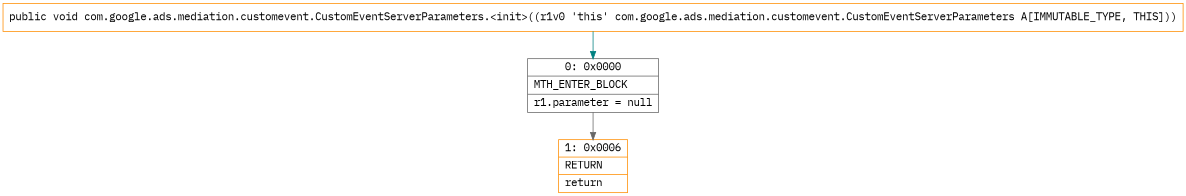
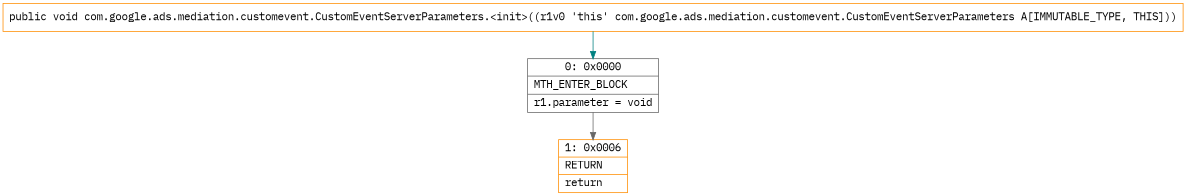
node "0: 0x0000": text "r1.parameter = null" -> "r1.parameter = void"
